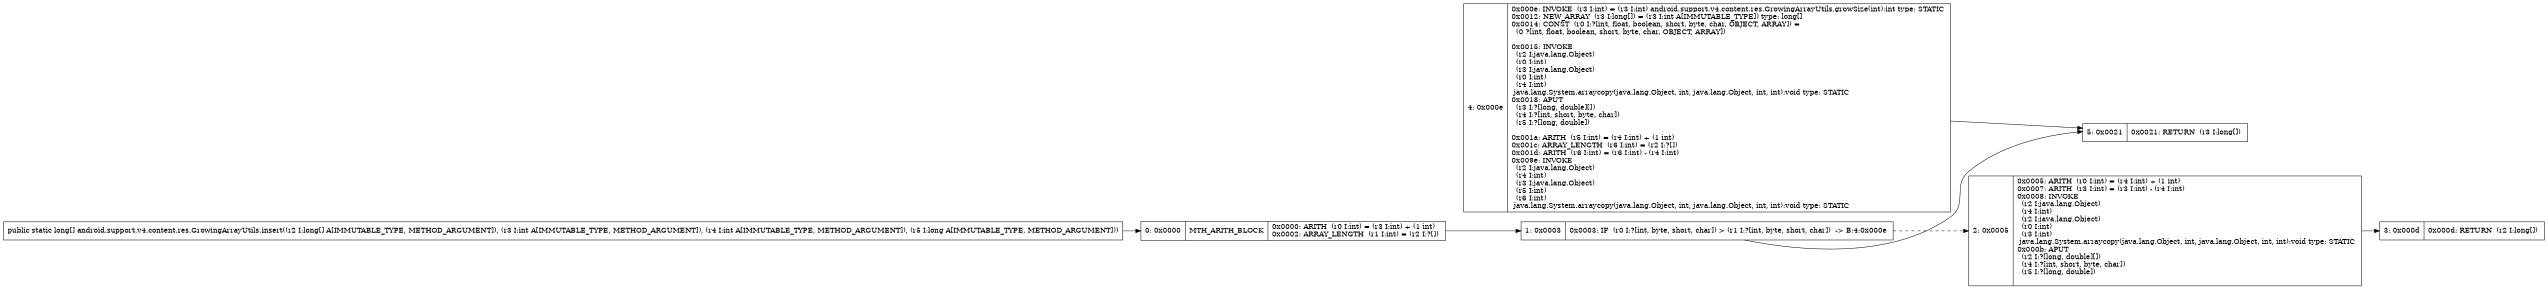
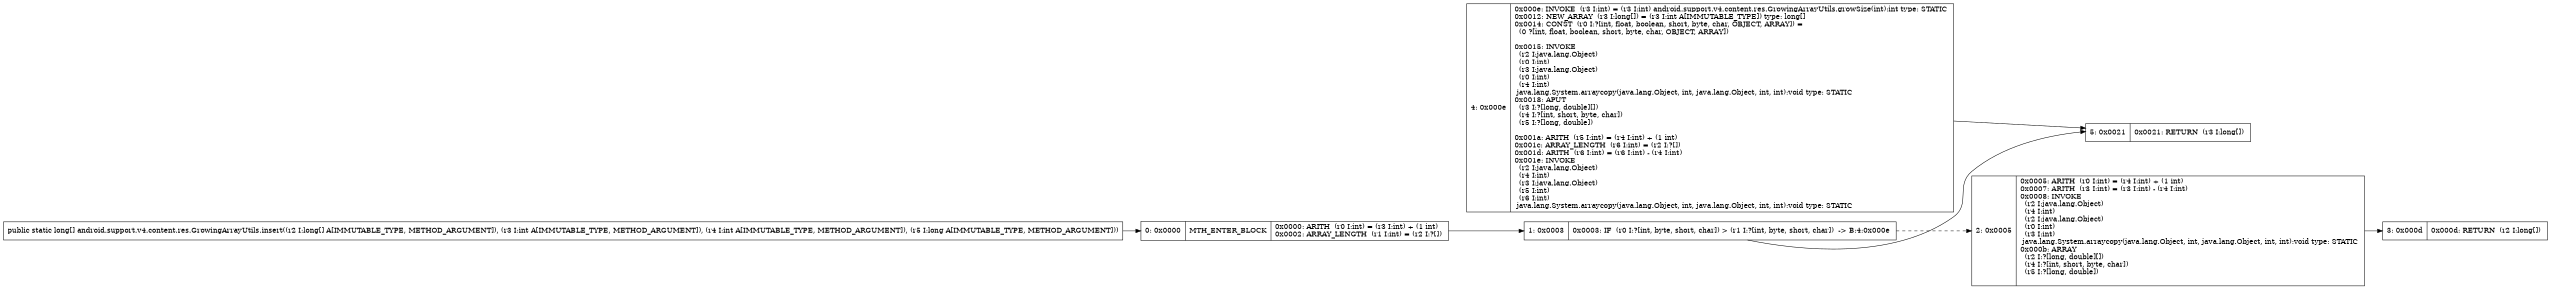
node "4: 0x000e": text "0x009e: INVOKE" -> "0x001e: INVOKE"
node "0: 0x0000": text "MTH_ARITH_BLOCK" -> "MTH_ENTER_BLOCK"
node "2: 0x0005": text "0x000b: APUT" -> "0x000b: ARRAY"
